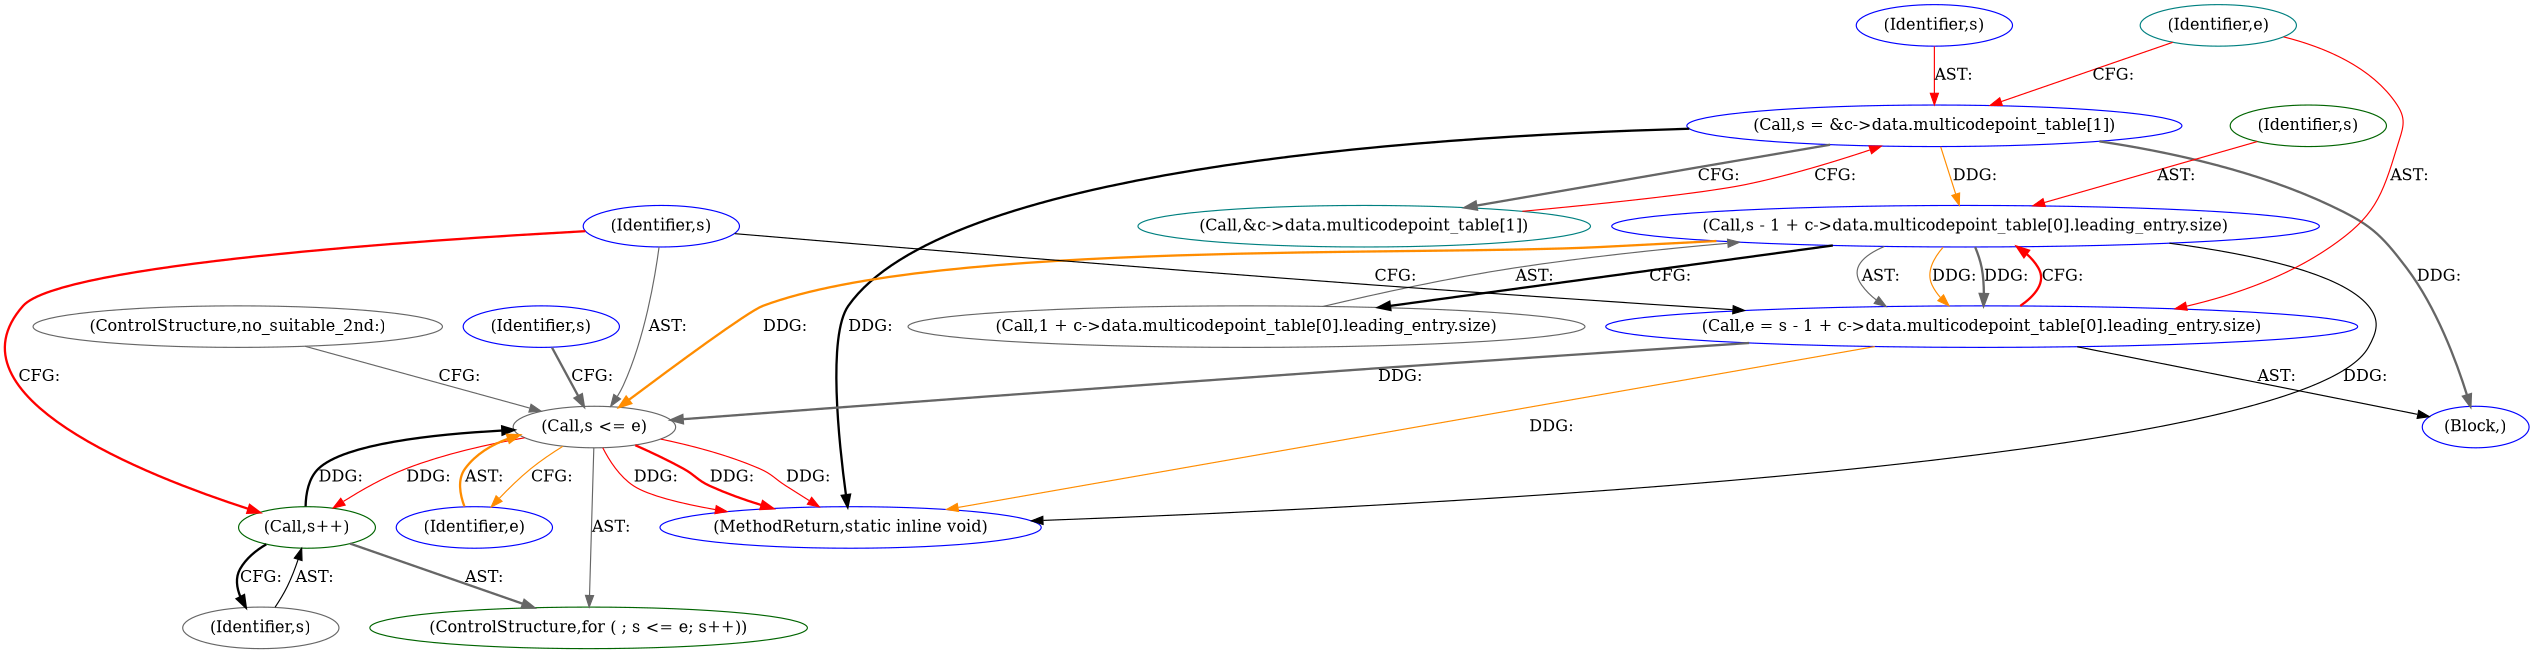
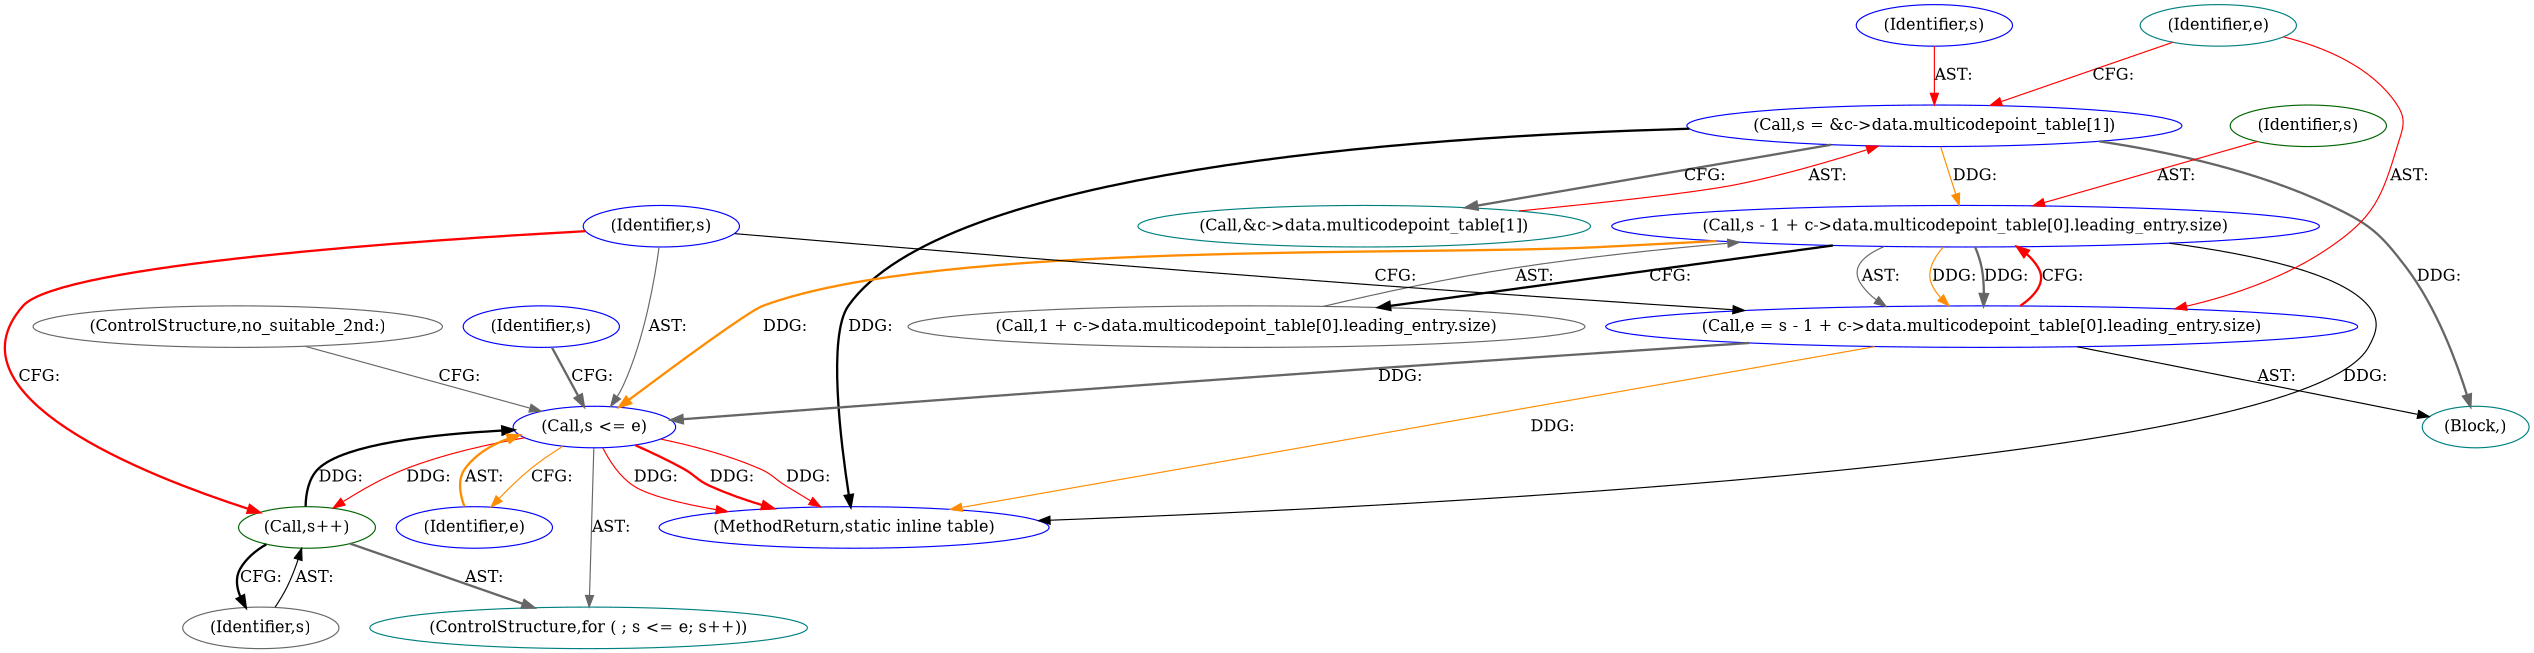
edge "(Call,&c->data.multicodepoint_table[1])" -> "(Call,s = &c->data.multicodepoint_table[1])": label "CFG: " -> "AST: "
node "(Call,s <= e)": color gray40 -> blue
node "(Block,)": color blue -> teal
node "(MethodReturn,static inline void)": label "(MethodReturn,static inline void)" -> "(MethodReturn,static inline table)"
node "(ControlStructure,for ( ; s <= e; s++))": color darkgreen -> teal
